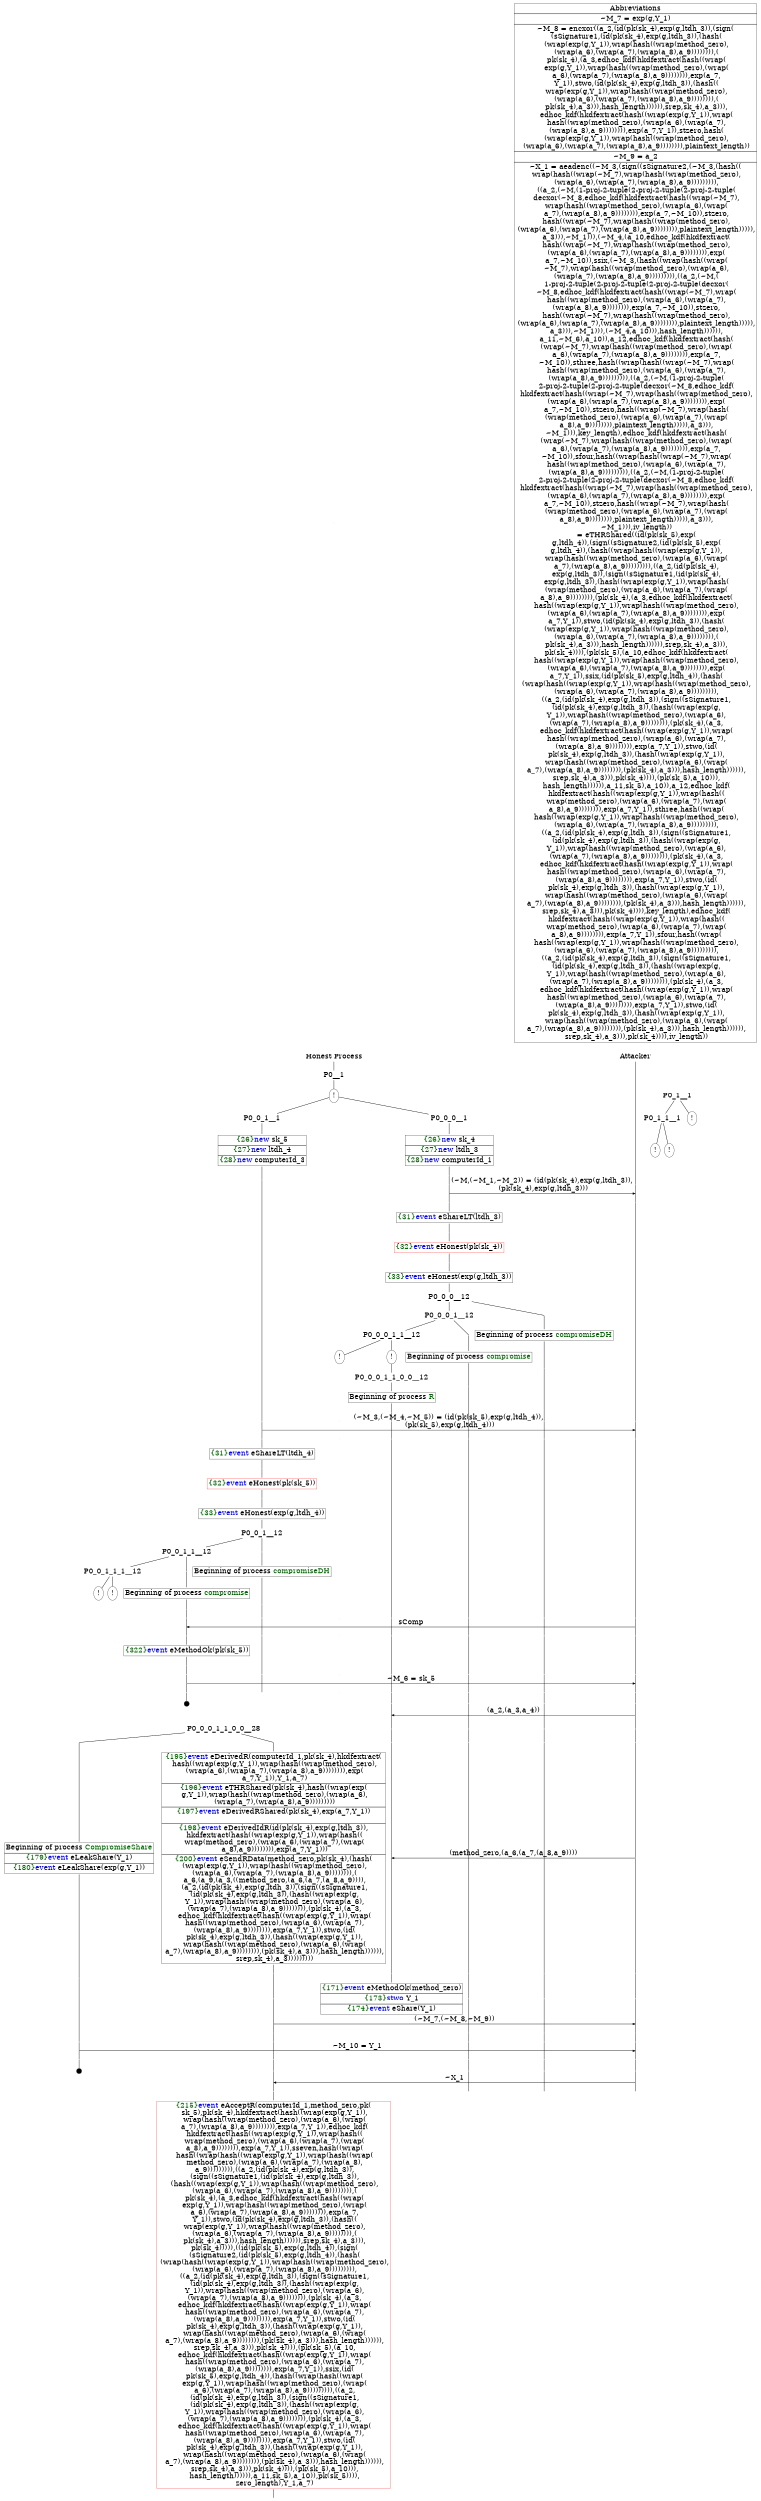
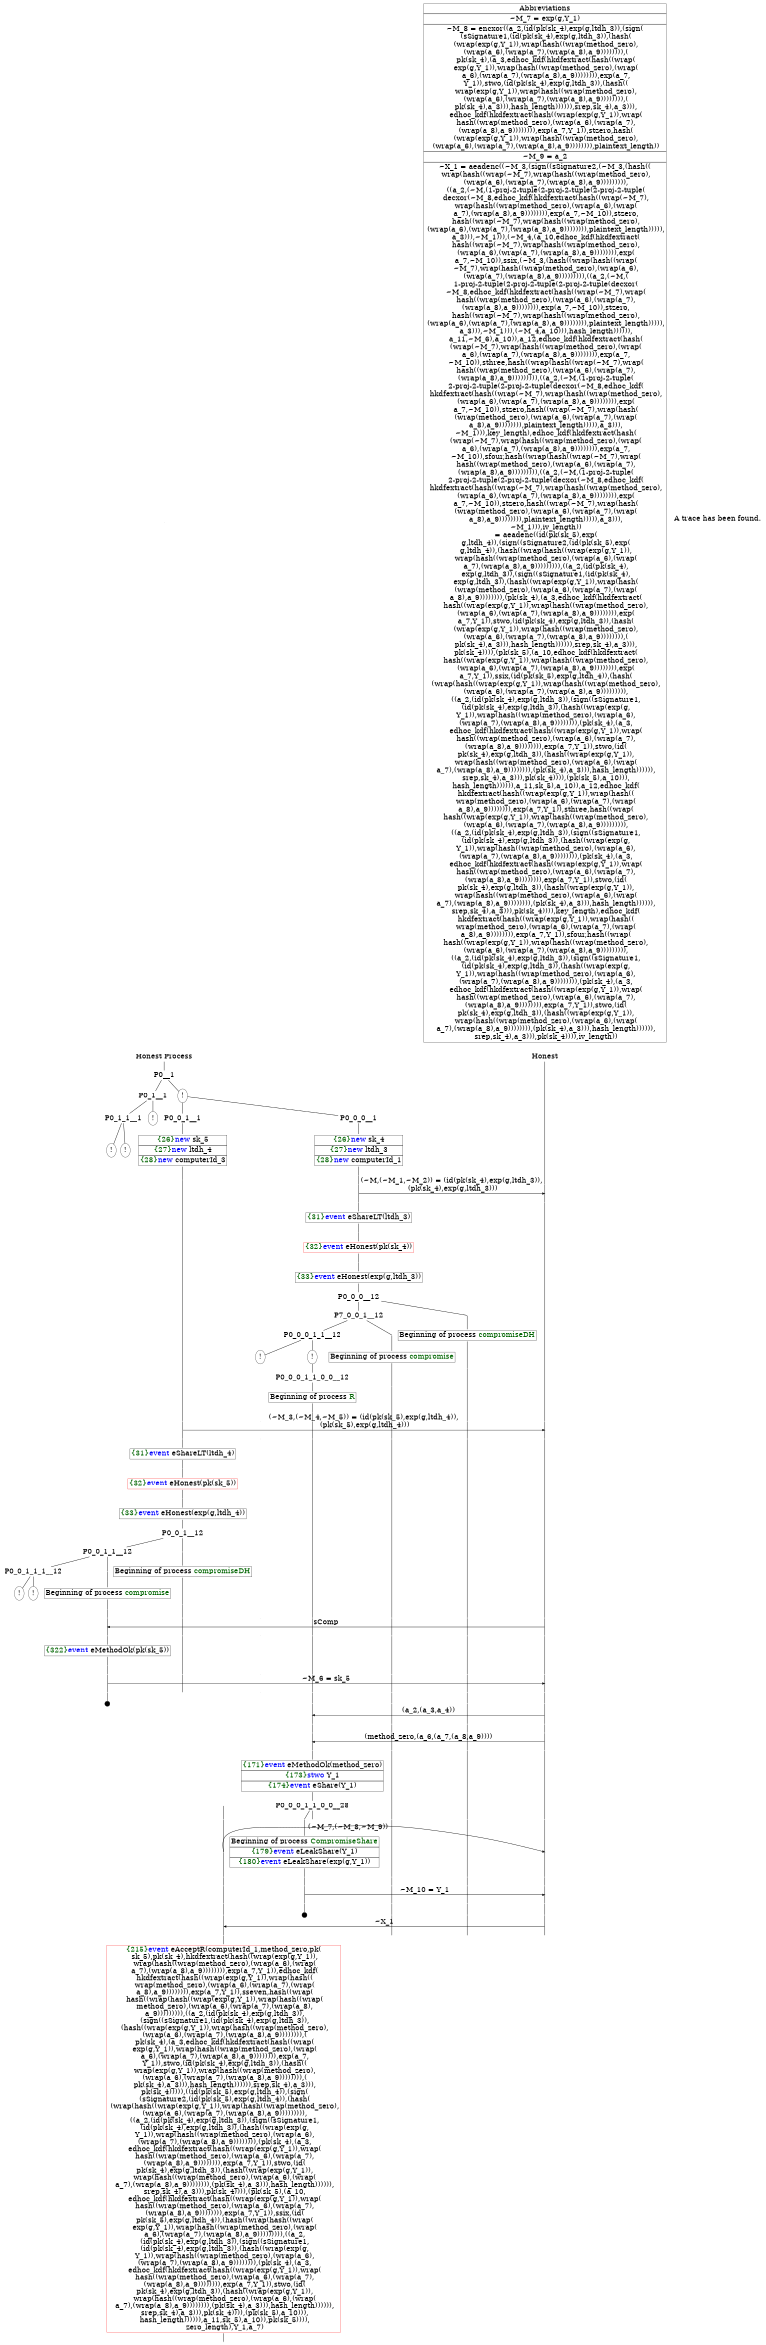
node "A trace has been found.": added
node "Abbreviations": text "= eTHRShared((id(pk(sk_5),exp(" -> "= aeadenc((id(pk(sk_5),exp("
node "Attacker": label "Attacker" -> "Honest"
edge "P0__1" -- "P0_1__1": added
node "P0_0_0_1__12": label "P0_0_0_1__12" -> "P7_0_0_1__12"
edge "{171}" -- "P0_0_0_1_1_0_0__28": added
node "{195}": removed
